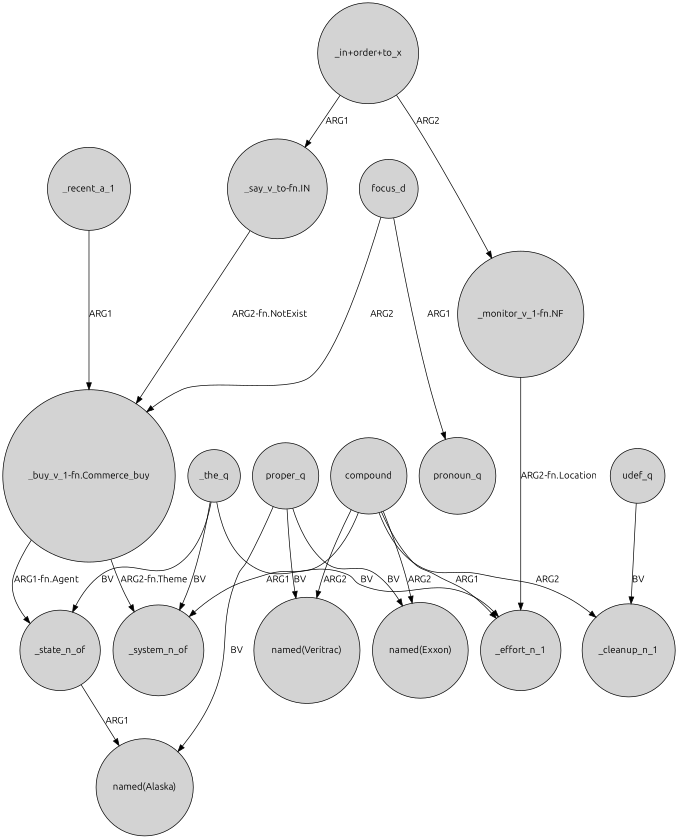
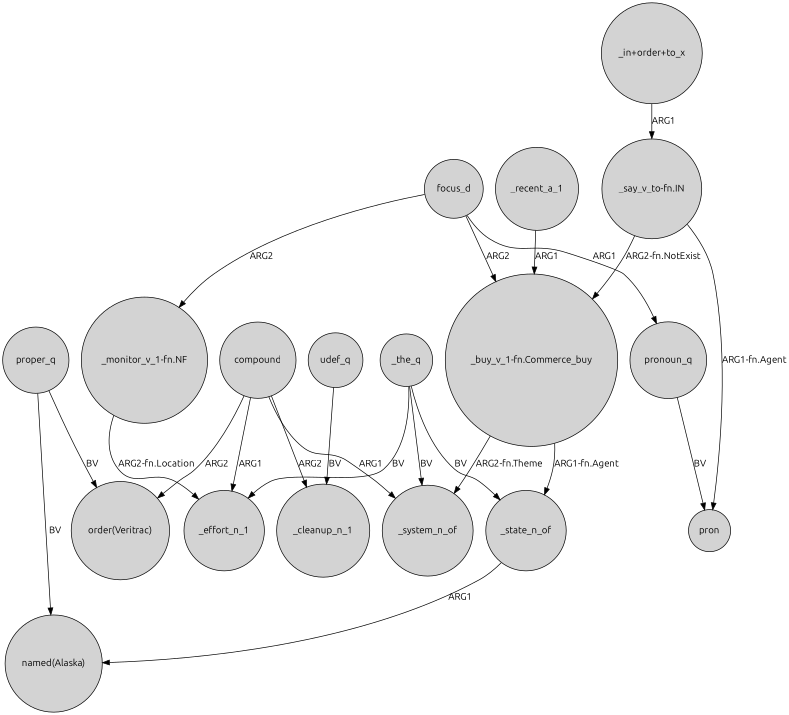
edge "_in+order+to_x" -> "_monitor_v_1-fn.NF": now "focus_d" -> "_monitor_v_1-fn.NF"
node "pron": added
node "named(Veritrac)": label "named(Veritrac)" -> "order(Veritrac)"
node "named(Exxon)": removed
